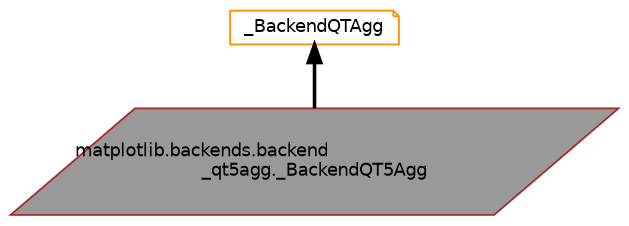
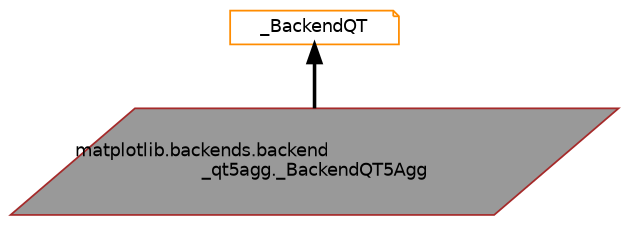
node "_BackendQTAgg": label "_BackendQTAgg" -> "_BackendQT"
